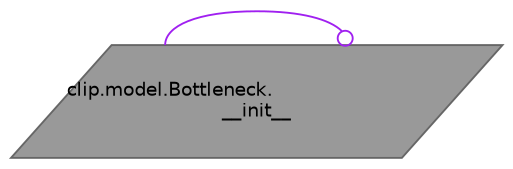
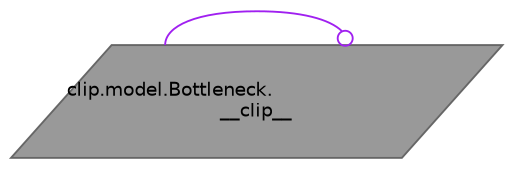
node "clip.model.Bottleneck. __init__": label "clip.model.Bottleneck. __init__" -> "clip.model.Bottleneck. __clip__"
